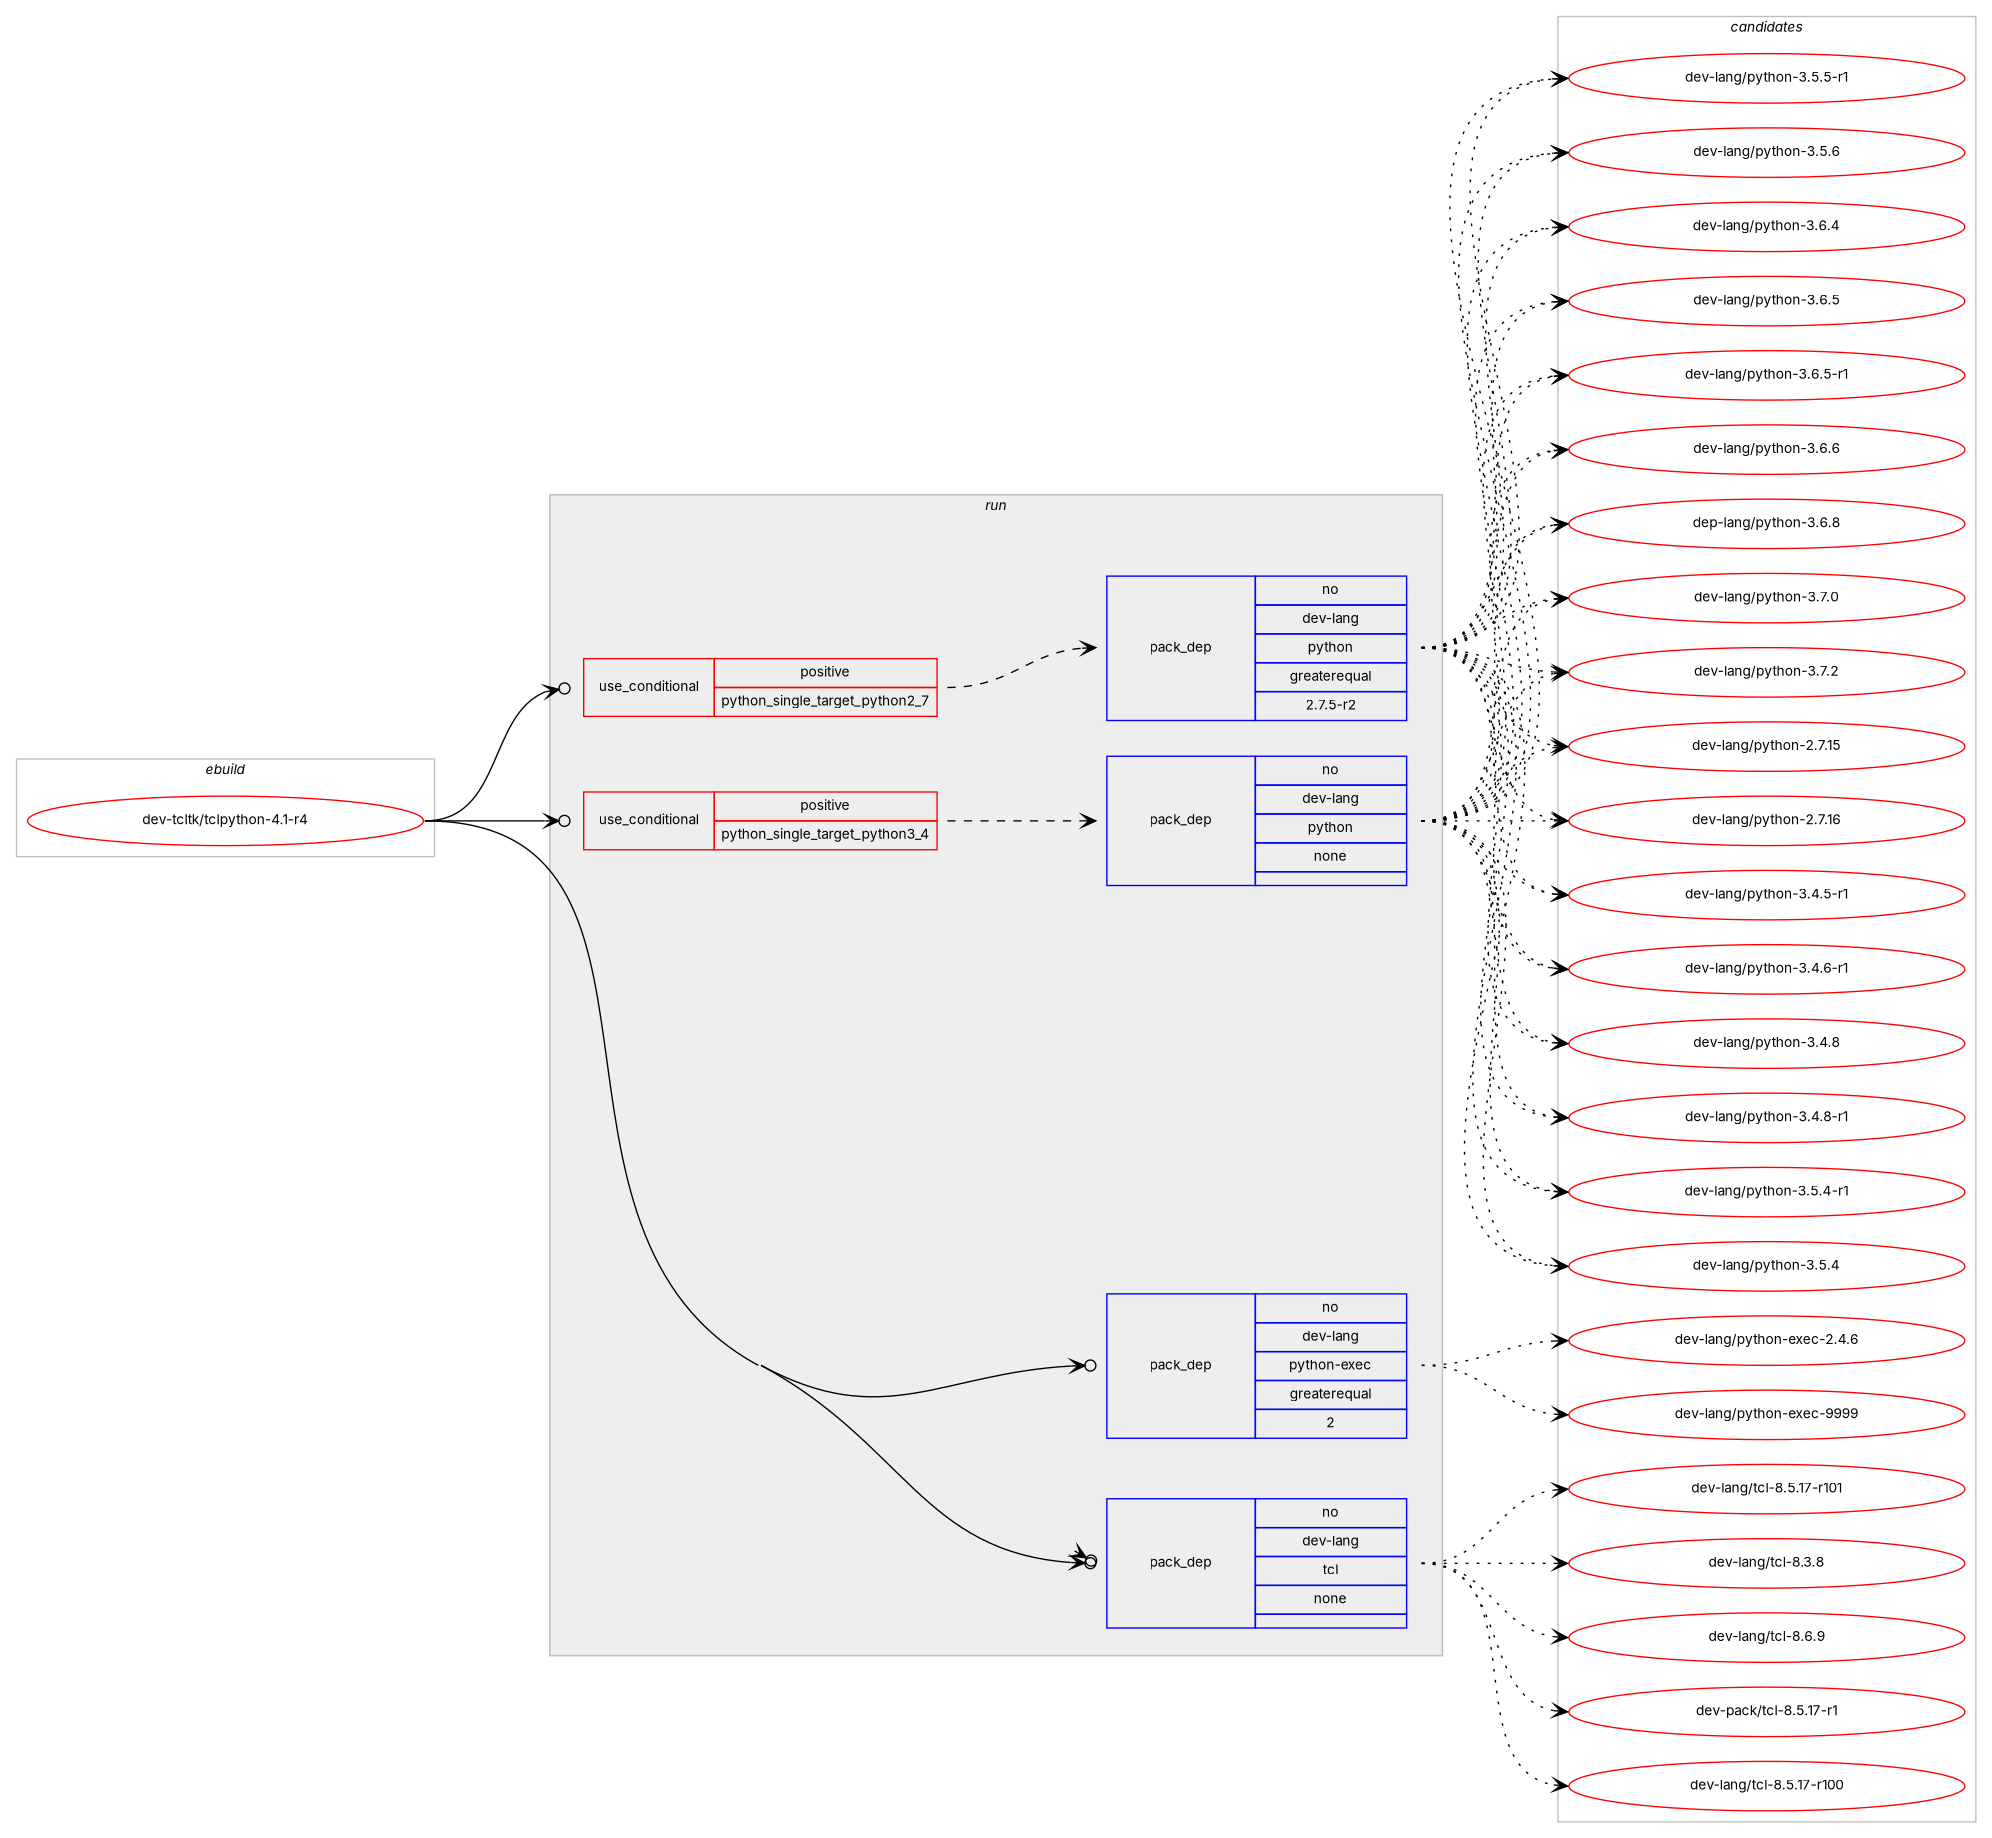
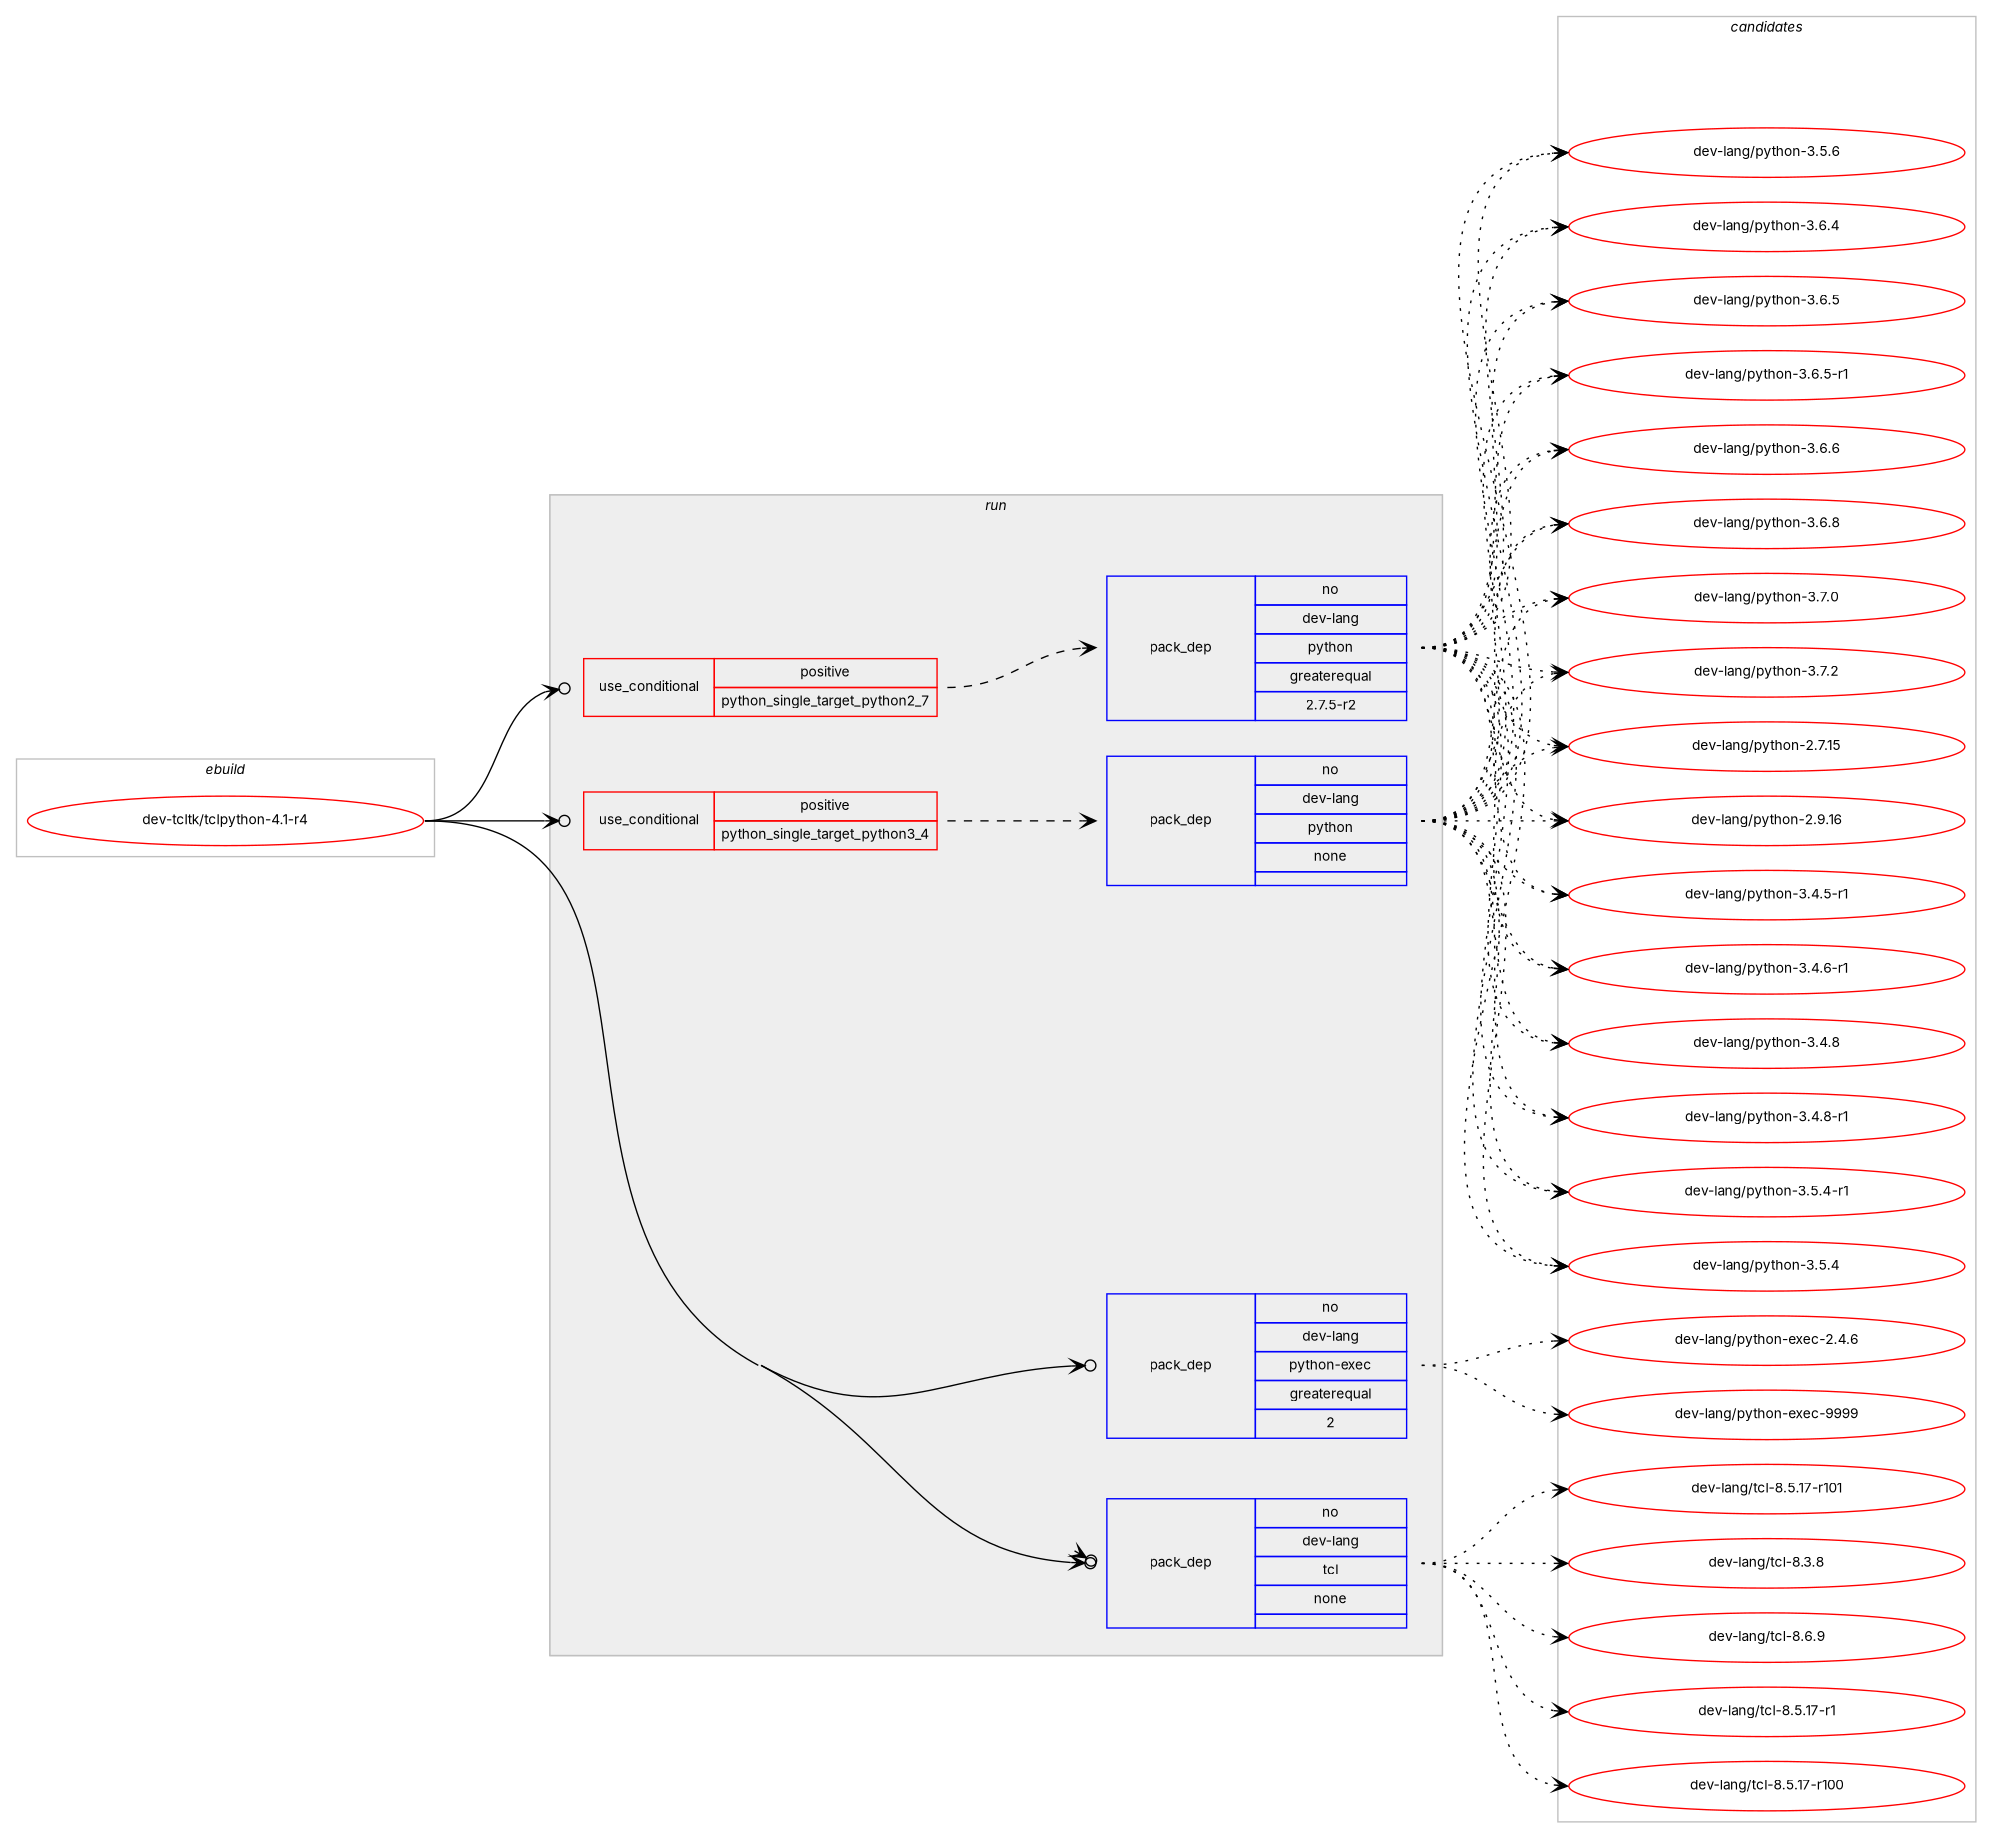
node "dev-lang/python-3.5.5-r1": removed
node "dep-lang/python-3.6.8": label "dep-lang/python-3.6.8" -> "dev-lang/python-3.6.8"
node "dev-lang/python-2.7.16": label "dev-lang/python-2.7.16" -> "dev-lang/python-2.9.16"
node "dev-pack/tcl-8.5.17-r1": label "dev-pack/tcl-8.5.17-r1" -> "dev-lang/tcl-8.5.17-r1"
